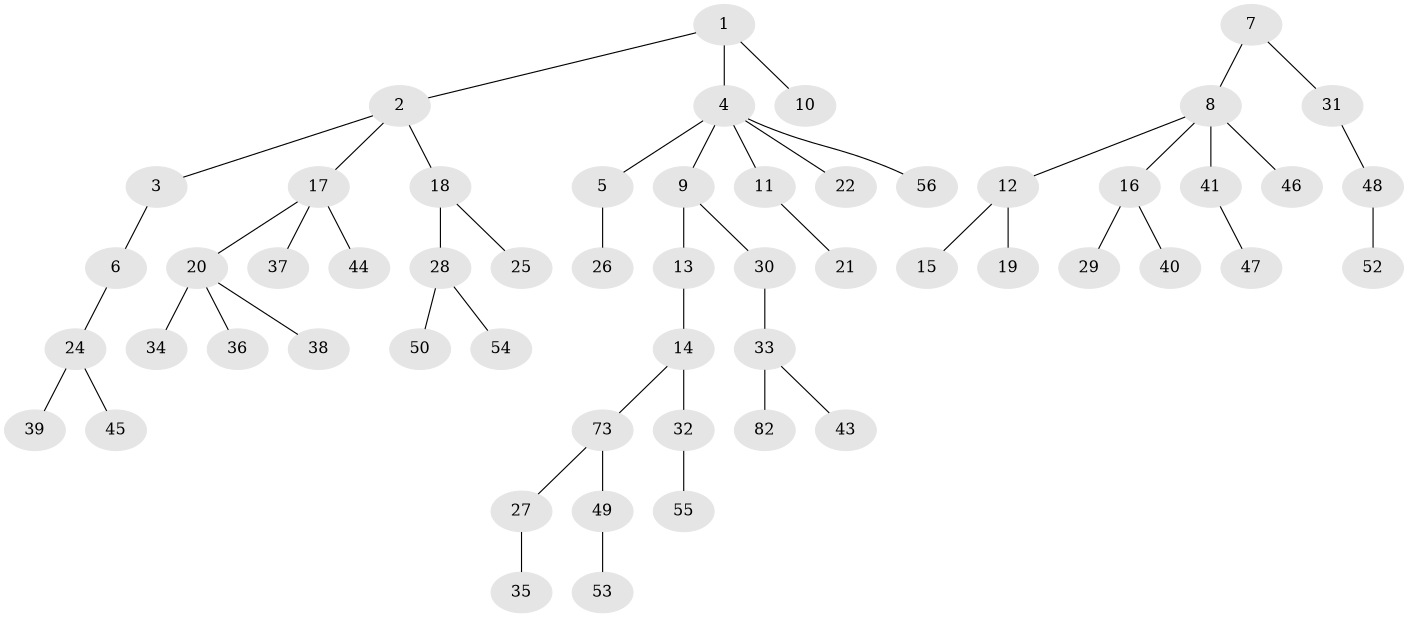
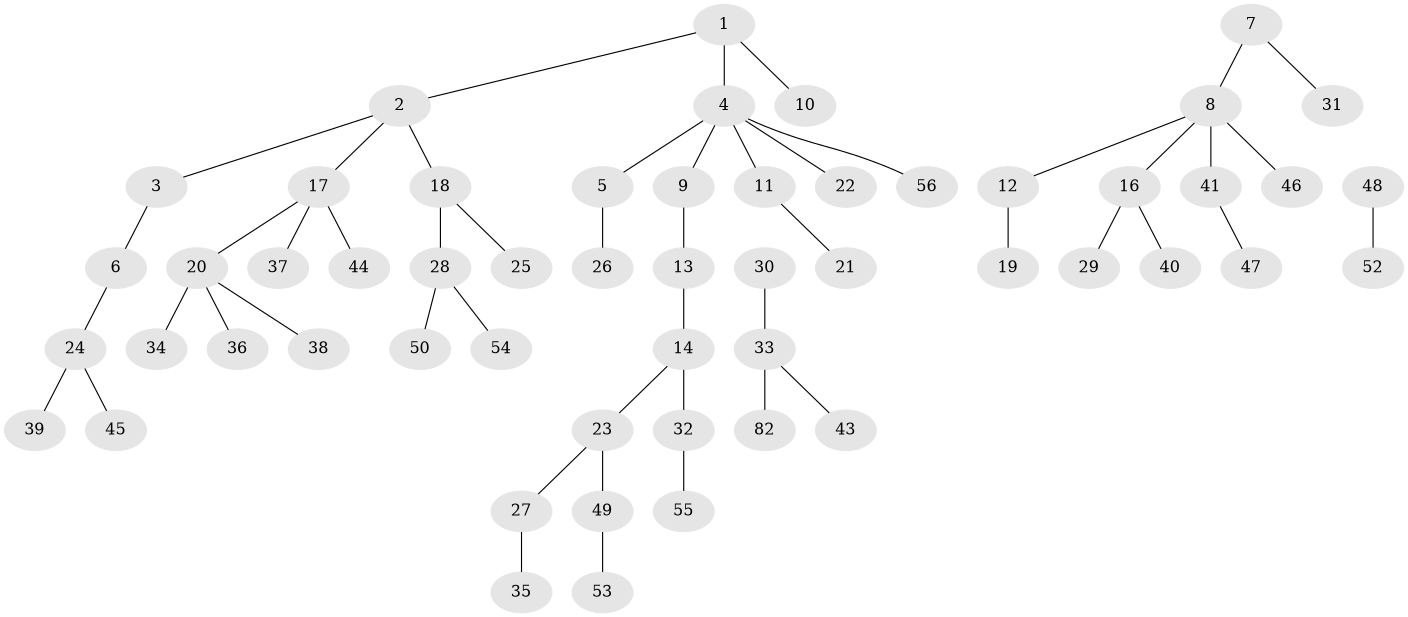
edge "31" -- "48": removed
edge "9" -- "30": removed
node "15": removed
node "73": label "73" -> "23"
